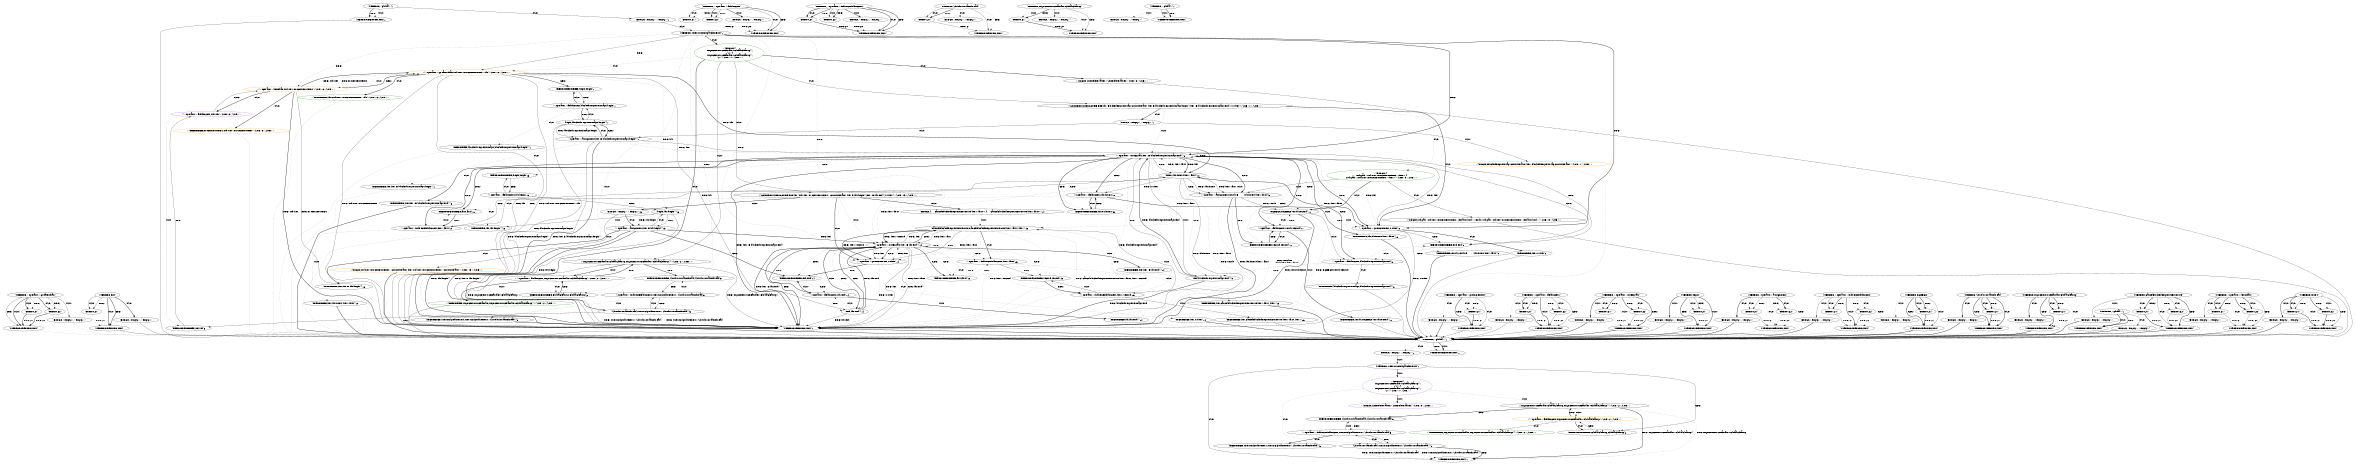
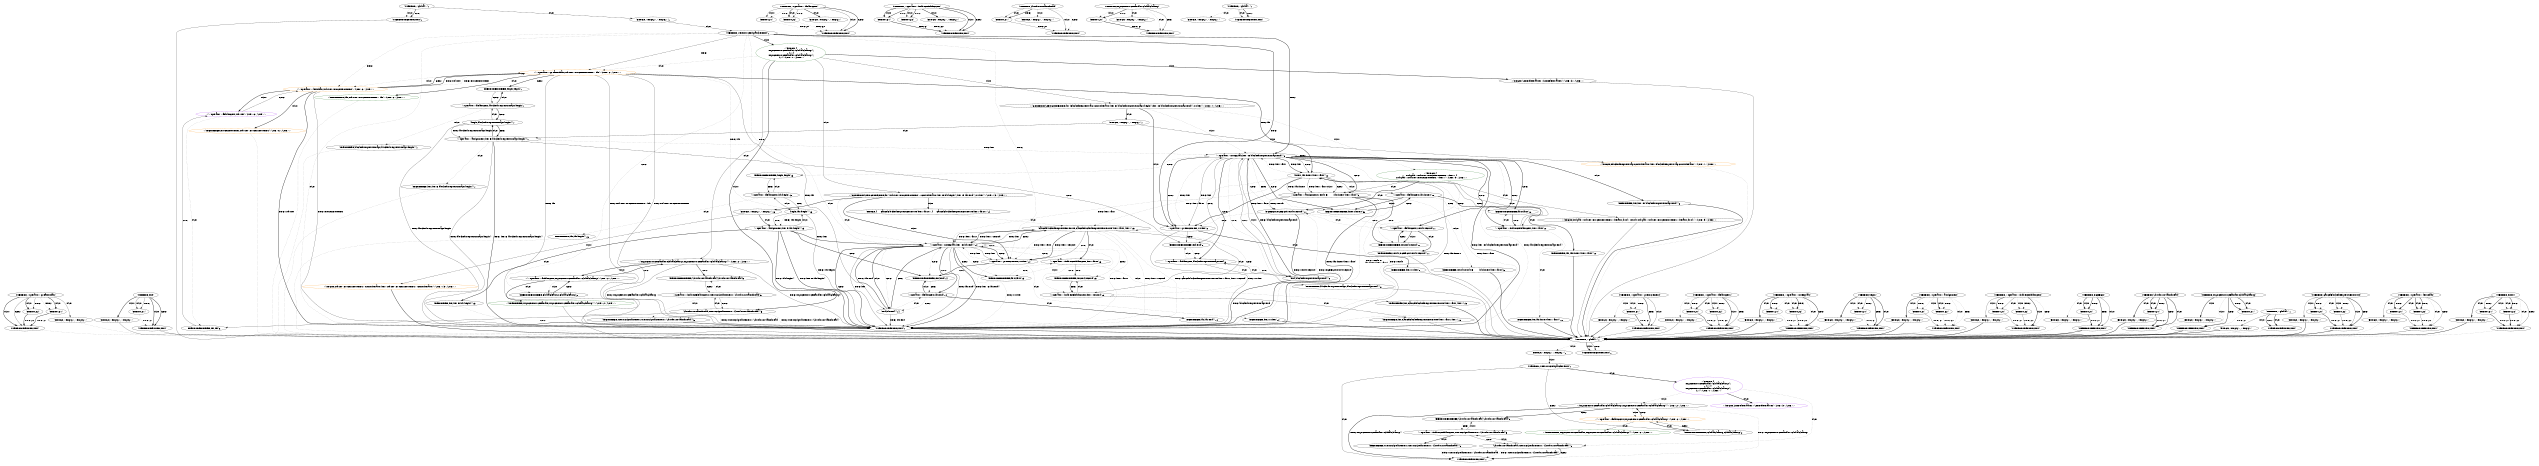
edge "(<operator>.notEquals,iter != blocked_requests_map_.end())" -> "(<operator>.fieldAccess,ids.insert)": removed, label "CDG:"
edge "(insert,ids.insert(iter->first))" -> "(<operator>.fieldAccess,ids.insert)": label "DDG: ++iter" -> "AST: "
edge "(begin,ids.begin())" -> "(IDENTIFIER,ids,ids.begin())": now "(begin,ids.begin())" -> "(<operator>.fieldAccess,ids.begin)"
edge "(DCHECK,DCHECK(result.second))" -> "(<operator>.fieldAccess,blocked_requests_map_.end)": now "(end,blocked_requests_map_.end())" -> "(<operator>.fieldAccess,blocked_requests_map_.end)"
node "(IDENTIFIER,iter,iter != ids.end())": removed
